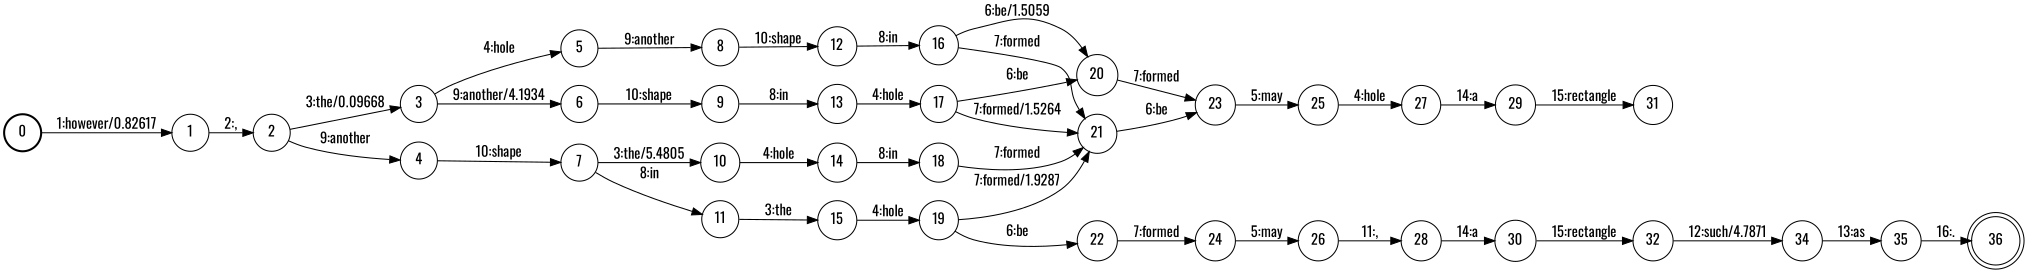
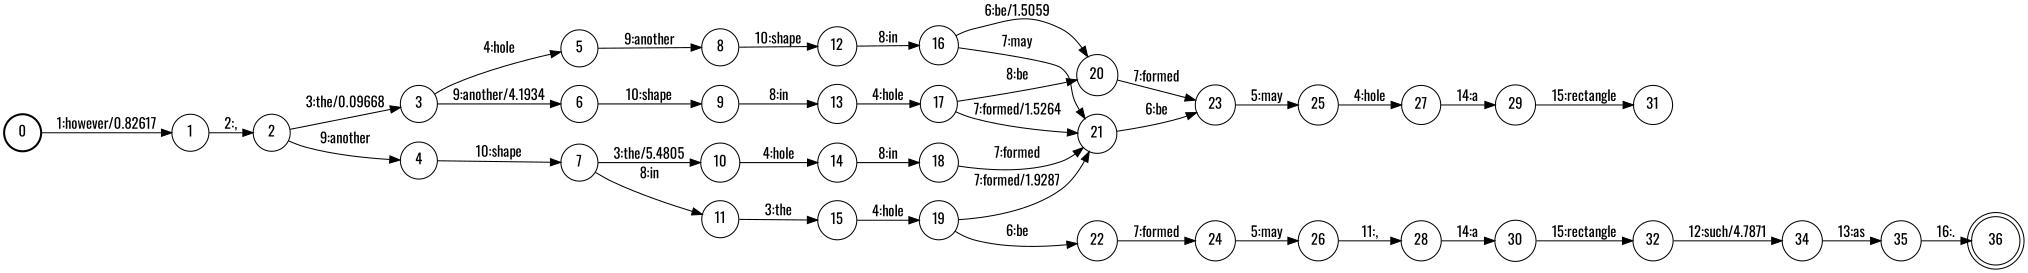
edge "16" -> "21": label "7:formed" -> "7:may"
edge "17" -> "20": label "6:be" -> "8:be"
